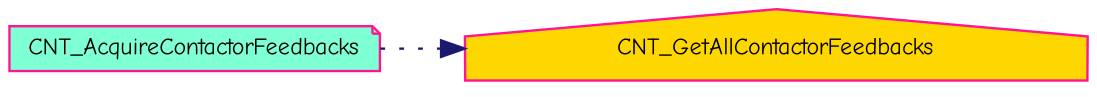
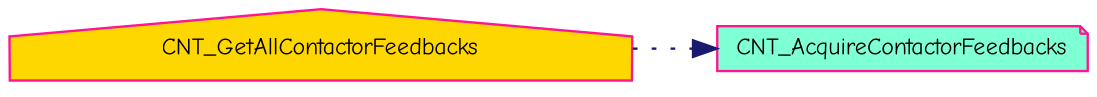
edge "CNT_AcquireContactorFeedbacks" -> "CNT_GetAllContactorFeedbacks": reversed
